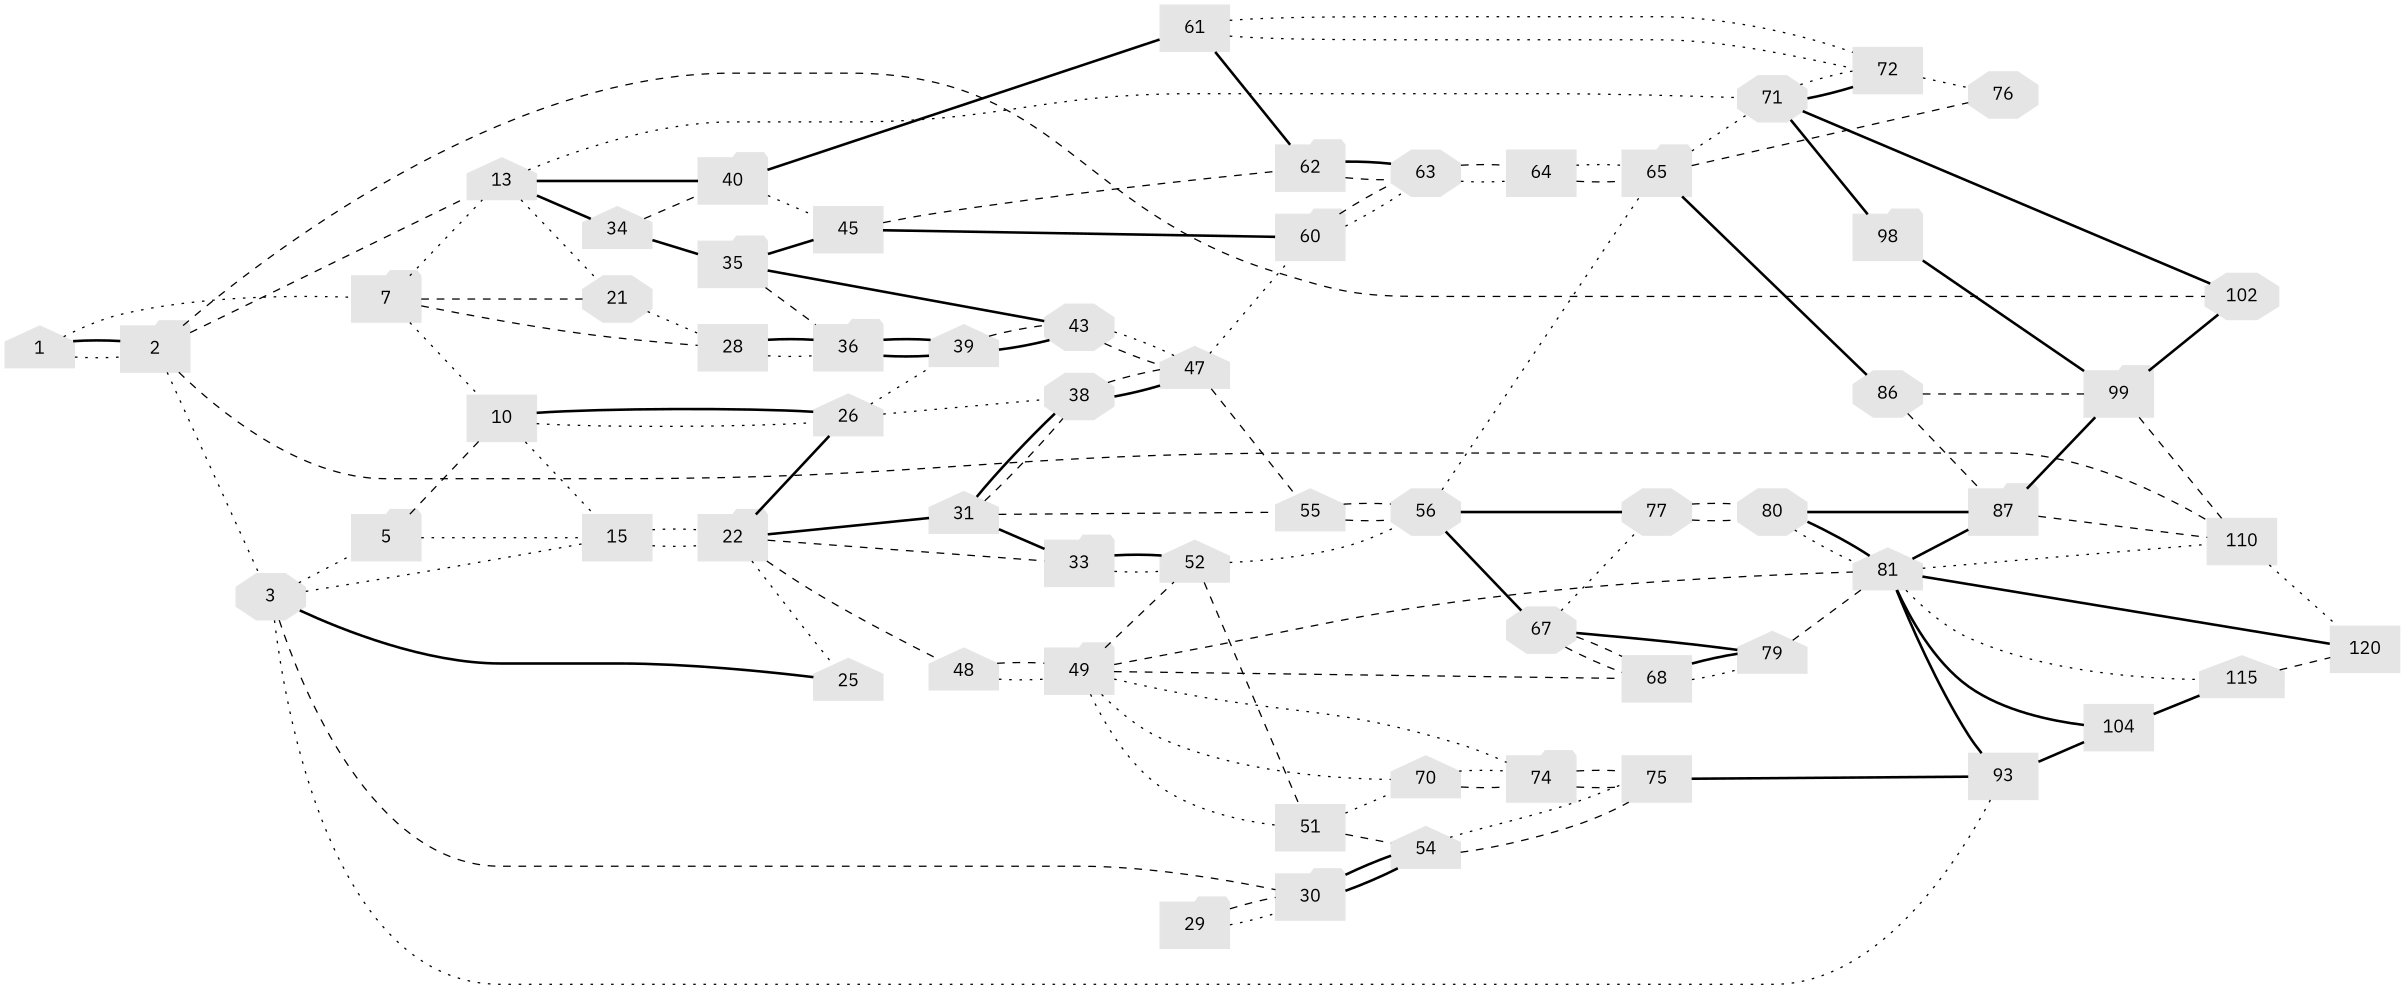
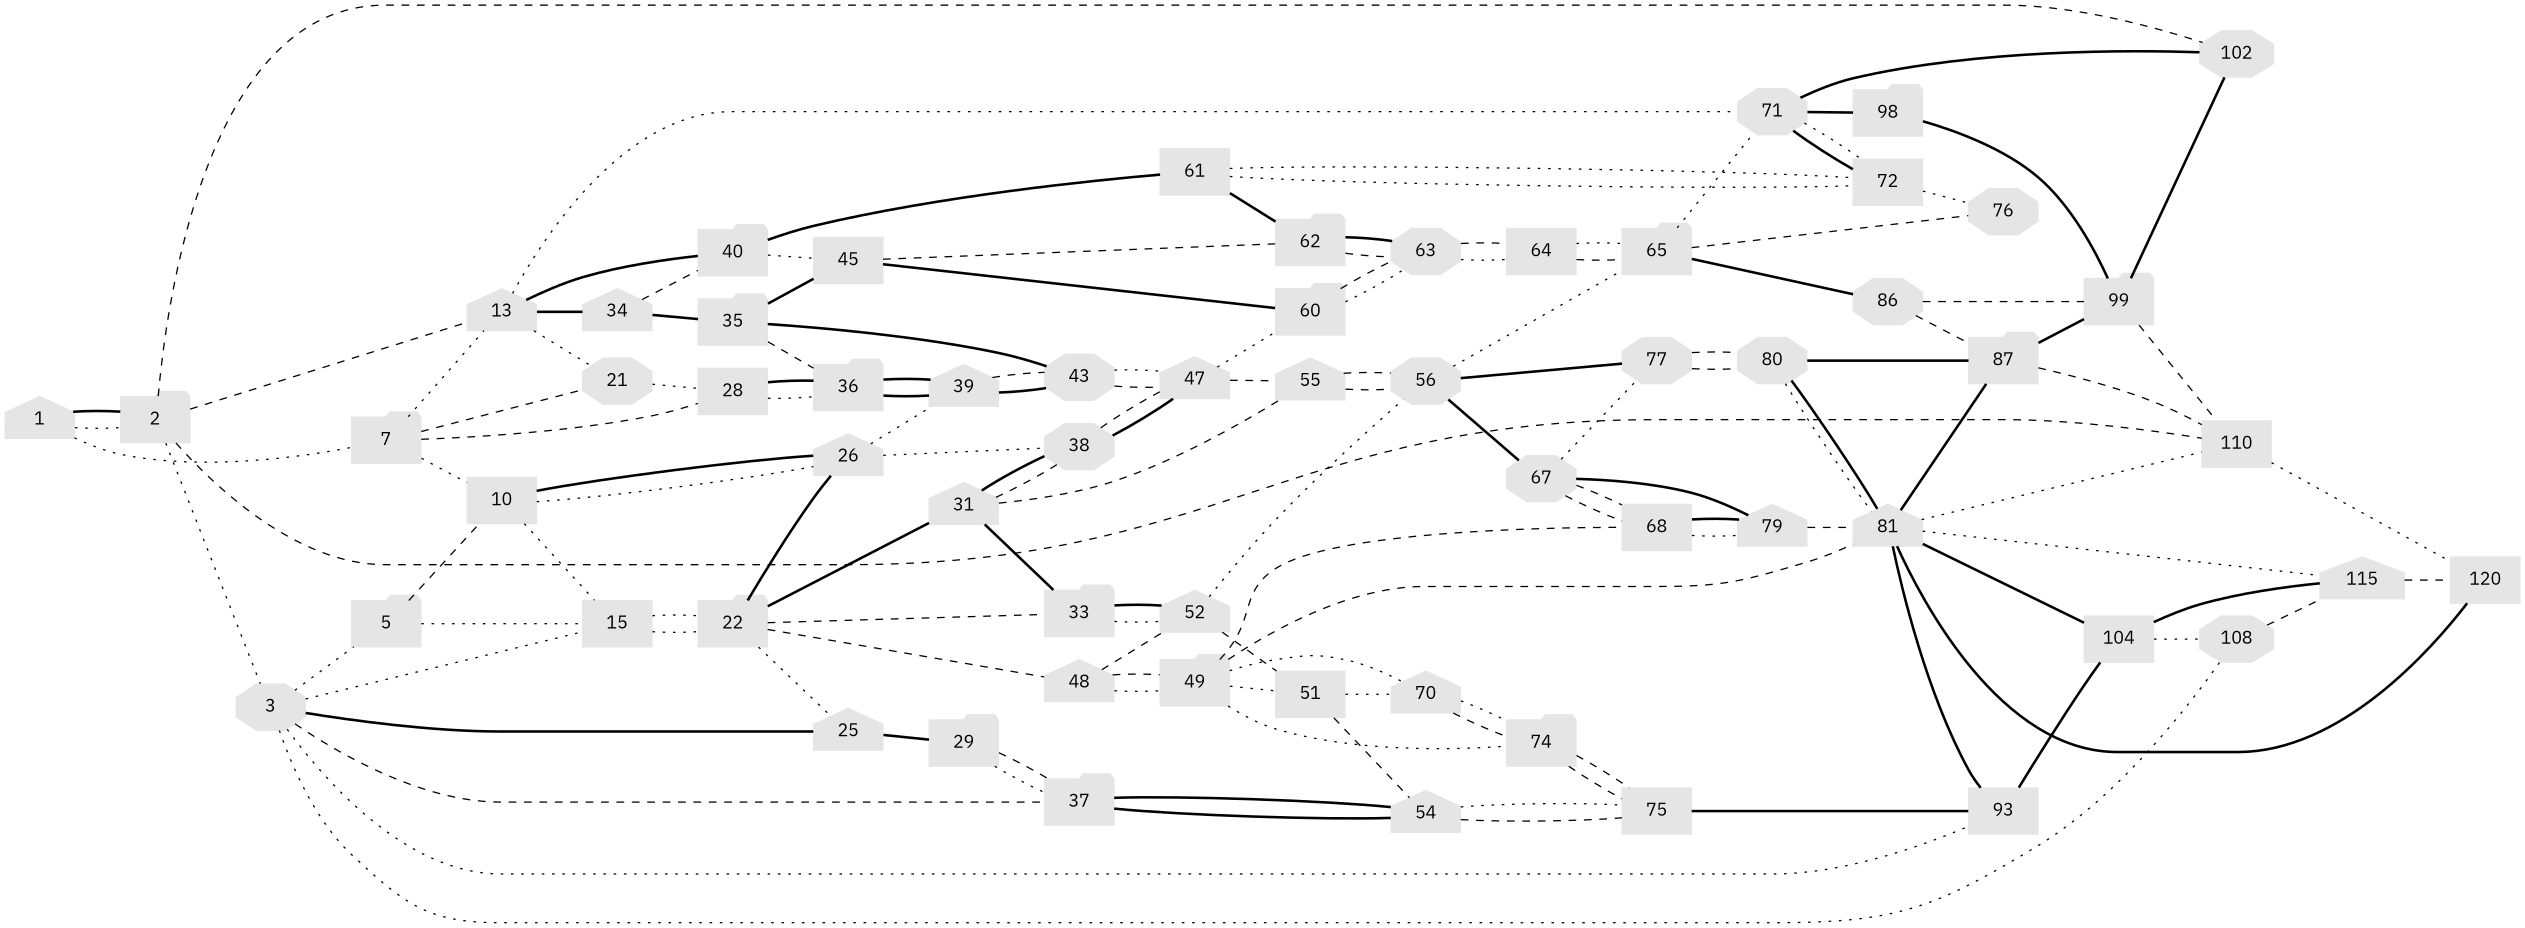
edge "52" -- "49": now "52" -- "48"
node "108": added
edge "25" -- "29": added
node "30": label "30" -> "37"
